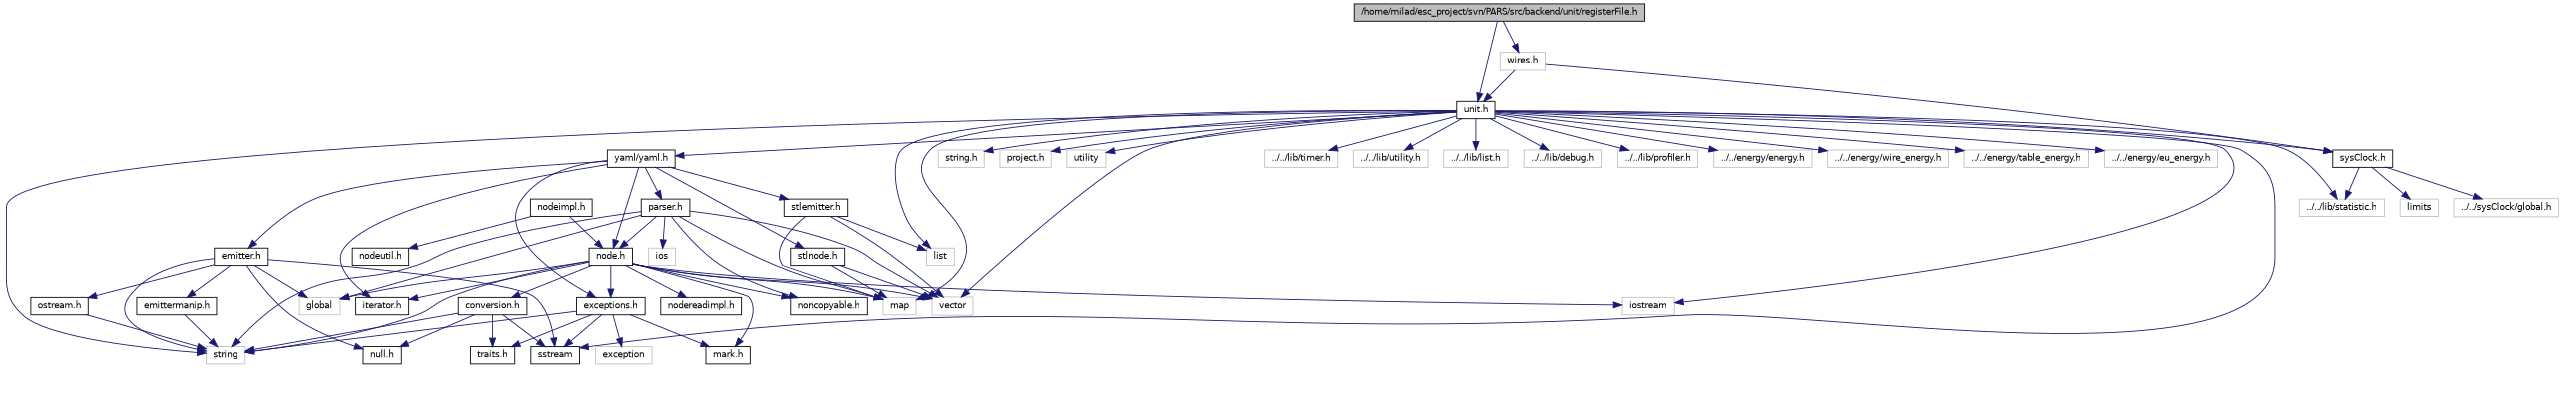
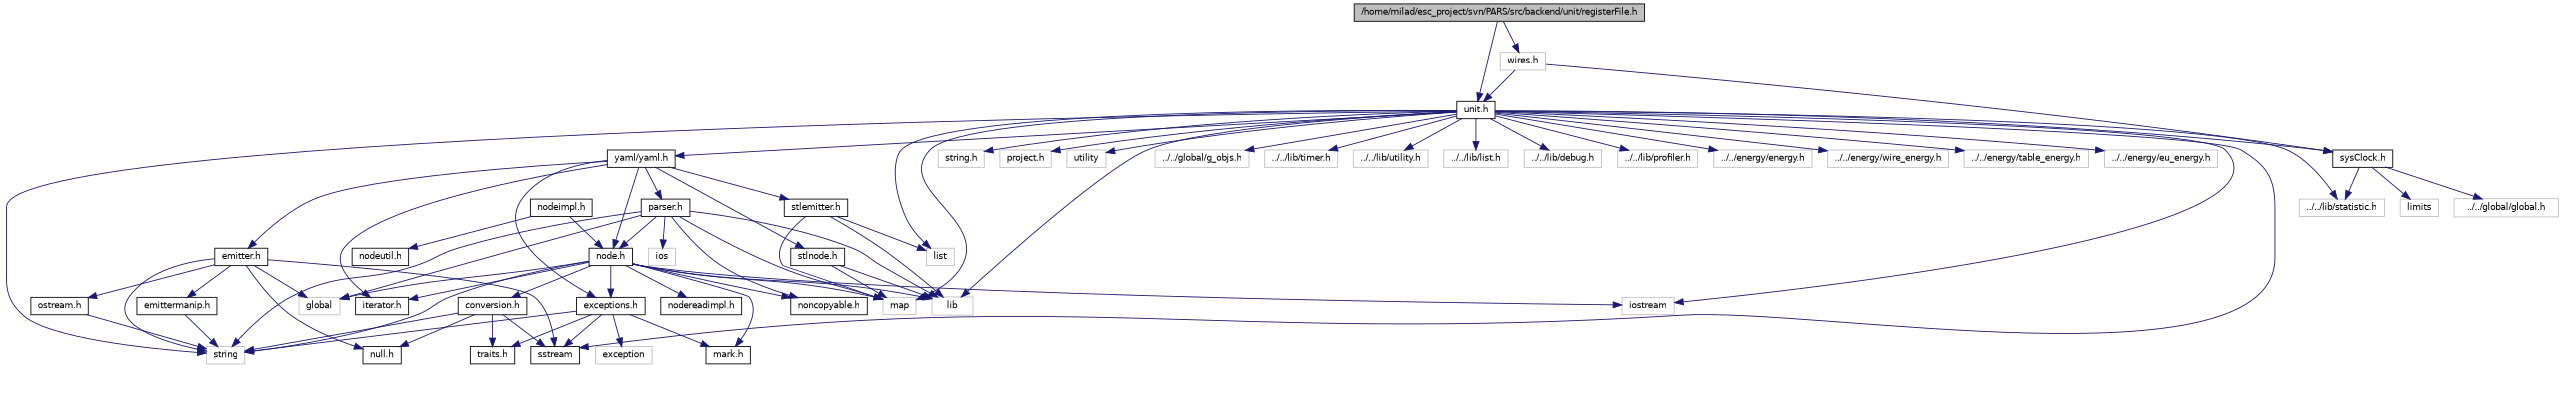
node "../../global/g_objs.h": added
node "../../sysClock/global.h": label "../../sysClock/global.h" -> "../../global/global.h"
node "vector": label "vector" -> "lib"
